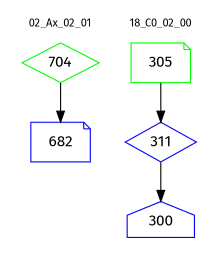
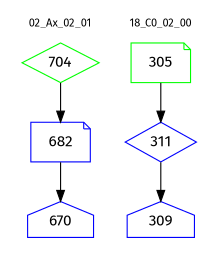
node "670": added
node "300": label "300" -> "309"
